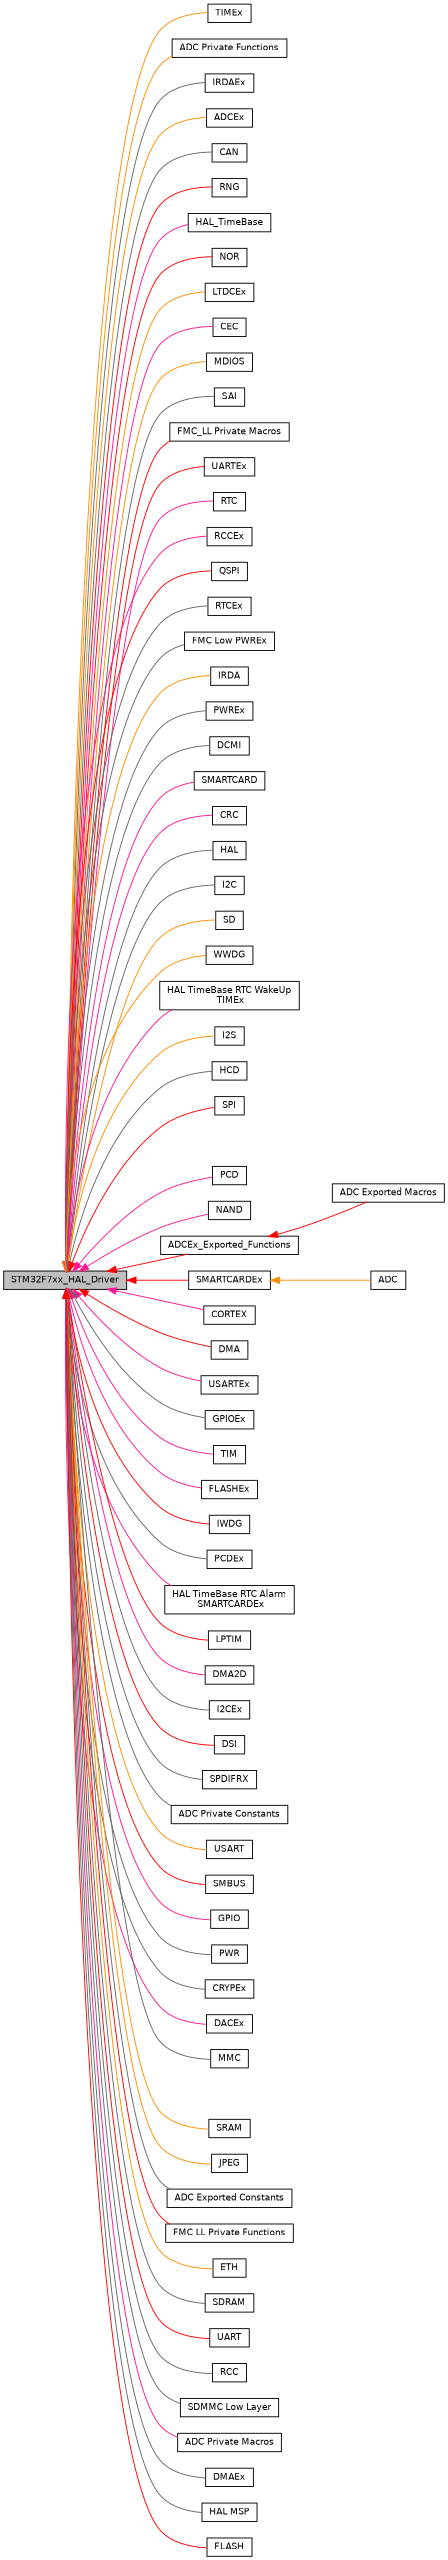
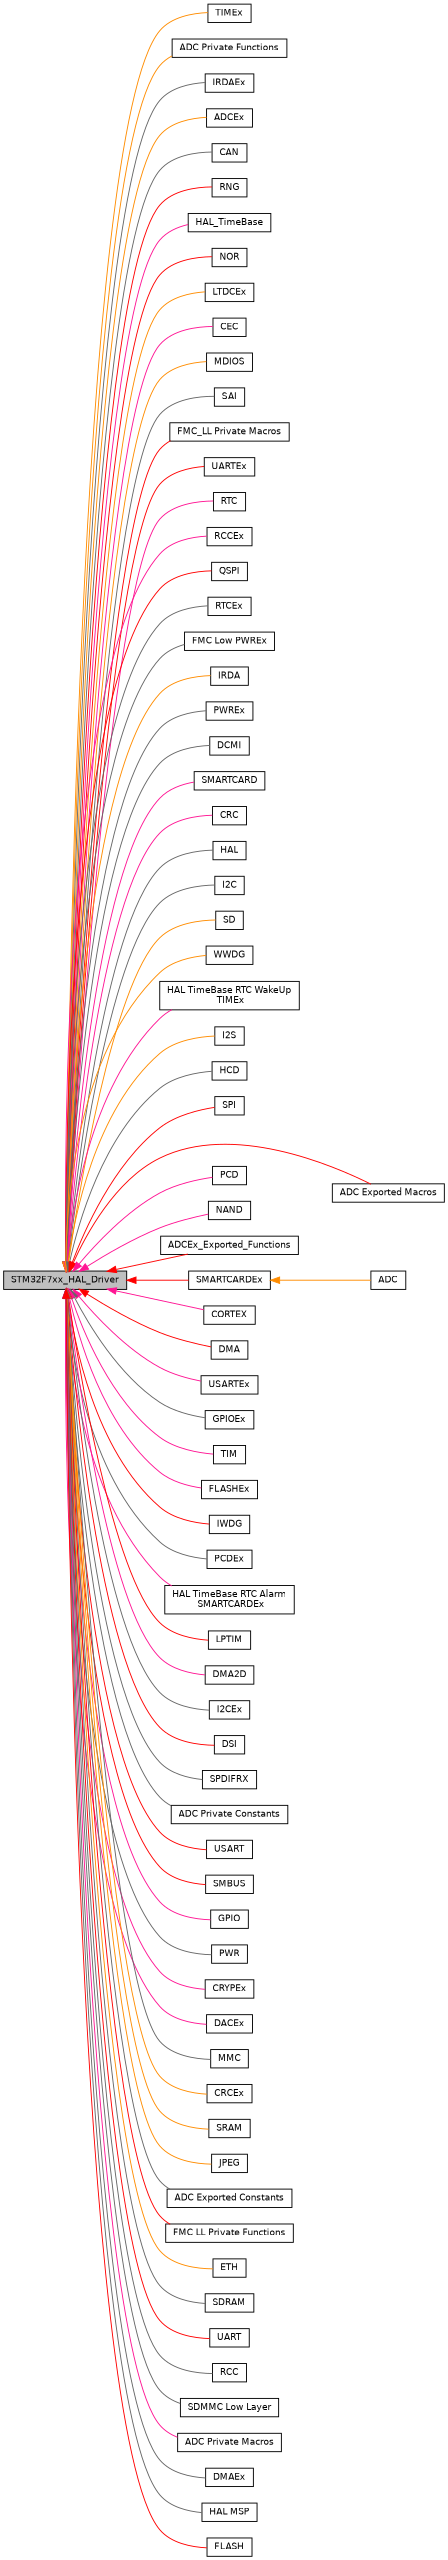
edge "ADC Exported Macros" -> "ADCEx_Exported_Functions": now "ADC Exported Macros" -> "STM32F7xx_HAL_Driver"
edge "USART" -> "STM32F7xx_HAL_Driver": color darkorange -> red
edge "CRYPEx" -> "STM32F7xx_HAL_Driver": color gray40 -> deeppink
node "CRCEx": added
